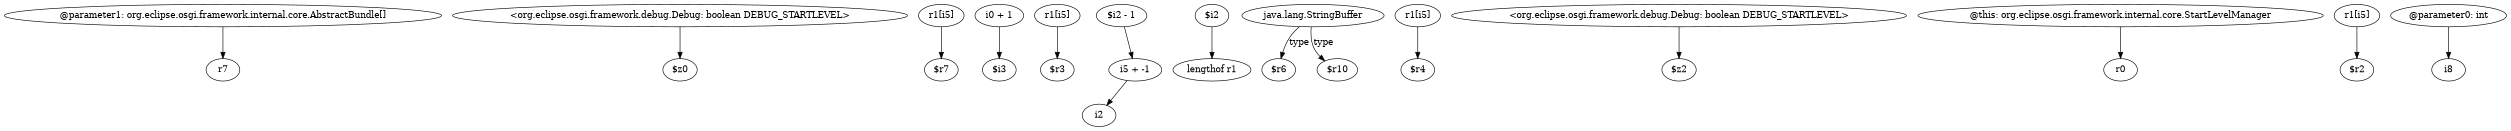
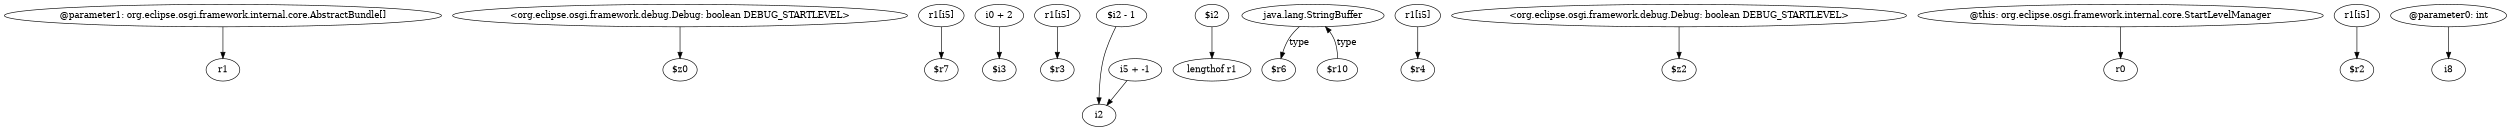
node "i0 + 1": label "i0 + 1" -> "i0 + 2"
edge "$i2 - 1" -> "i5 + -1": now "$i2 - 1" -> "i2"
edge "java.lang.StringBuffer" -> "$r10": reversed
node "r7": label "r7" -> "r1"
